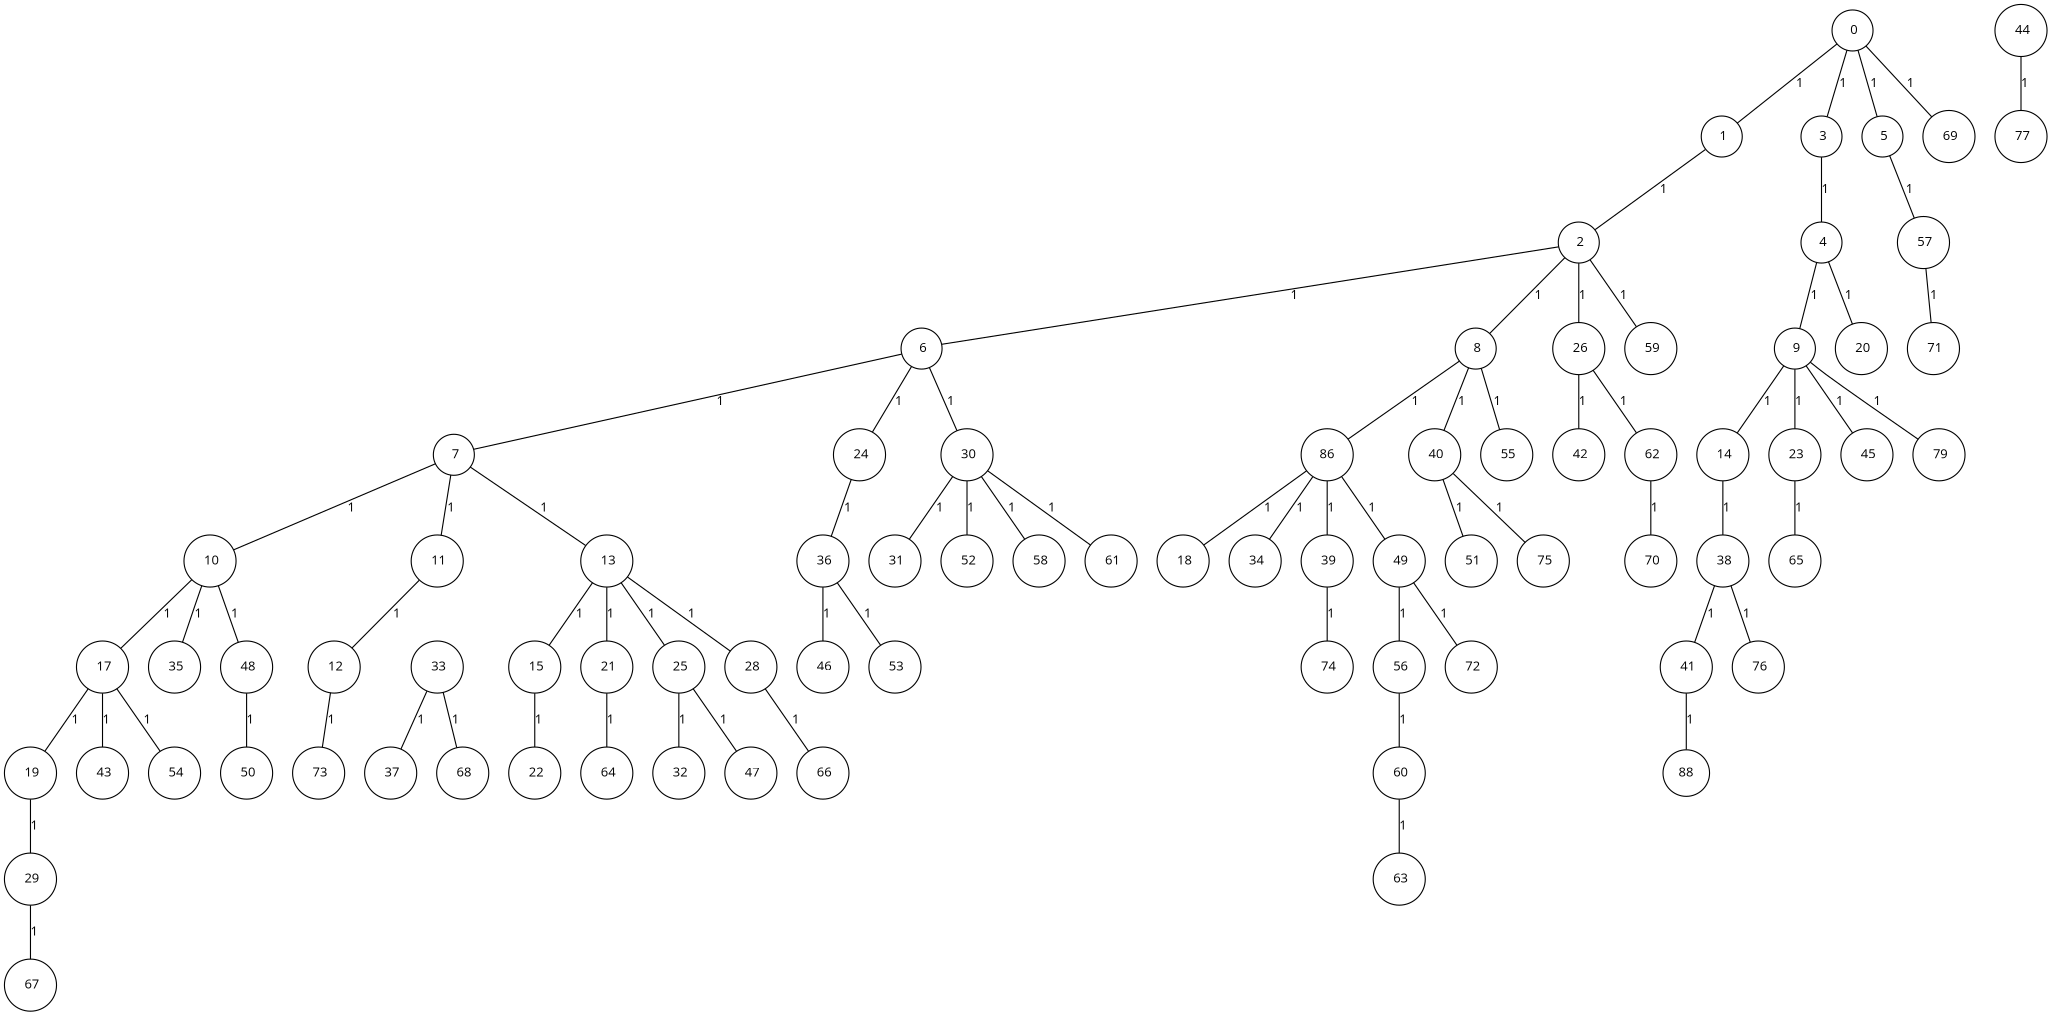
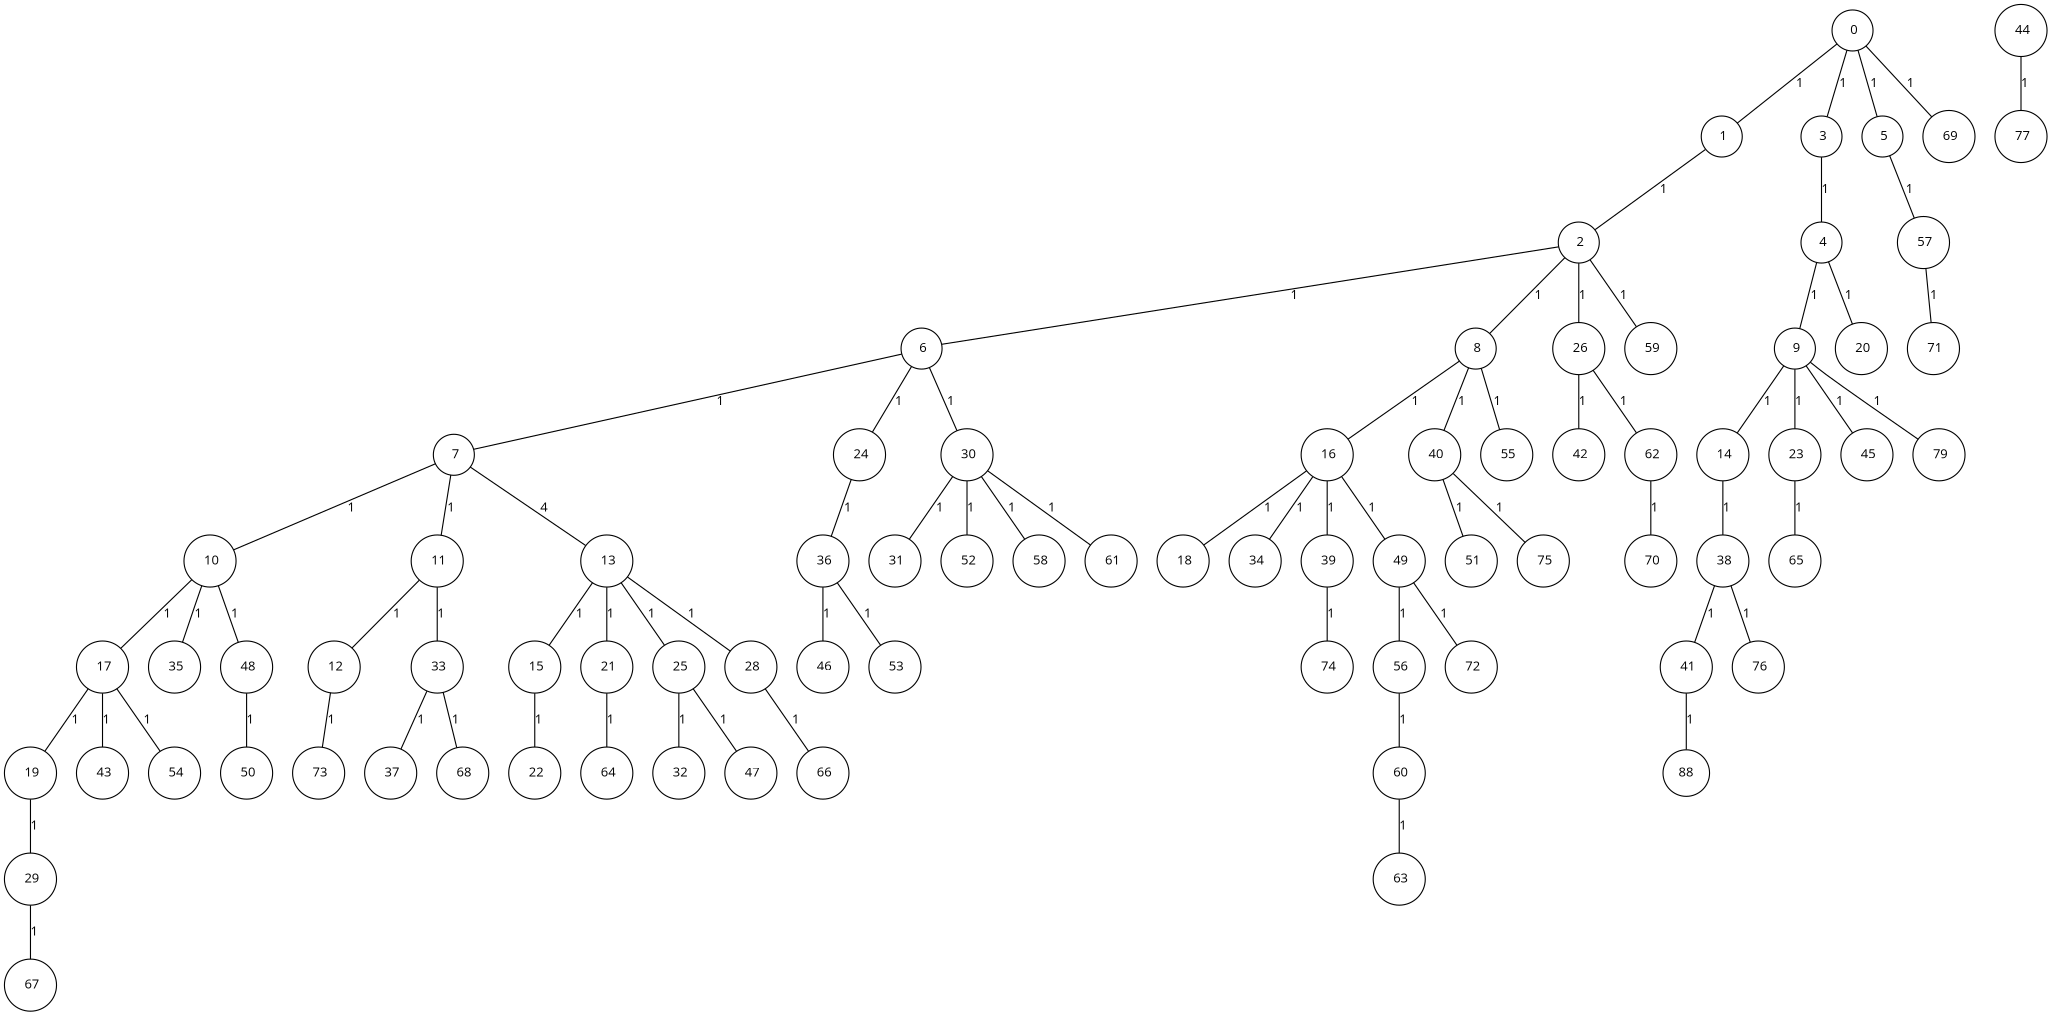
node "86": label "86" -> "16"
edge "7" -- "13": label "1" -> "4"
edge "11" -- "33": added, label "1"
